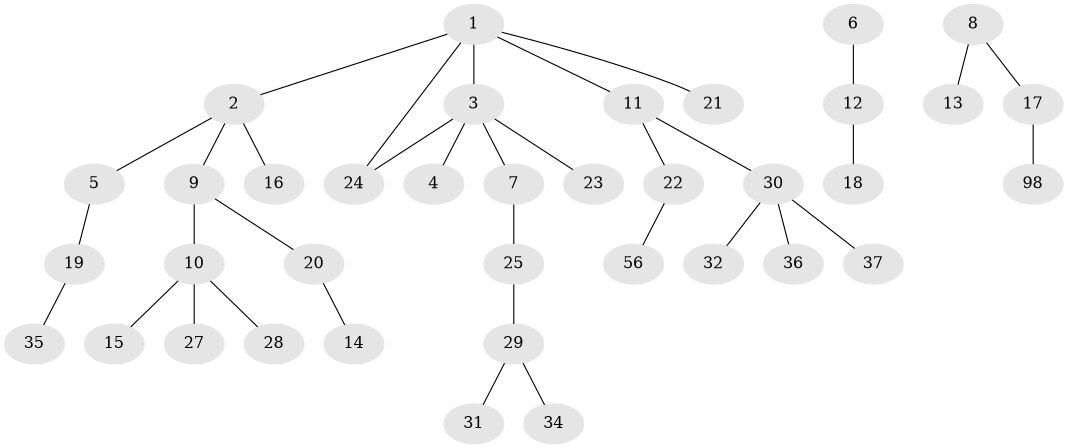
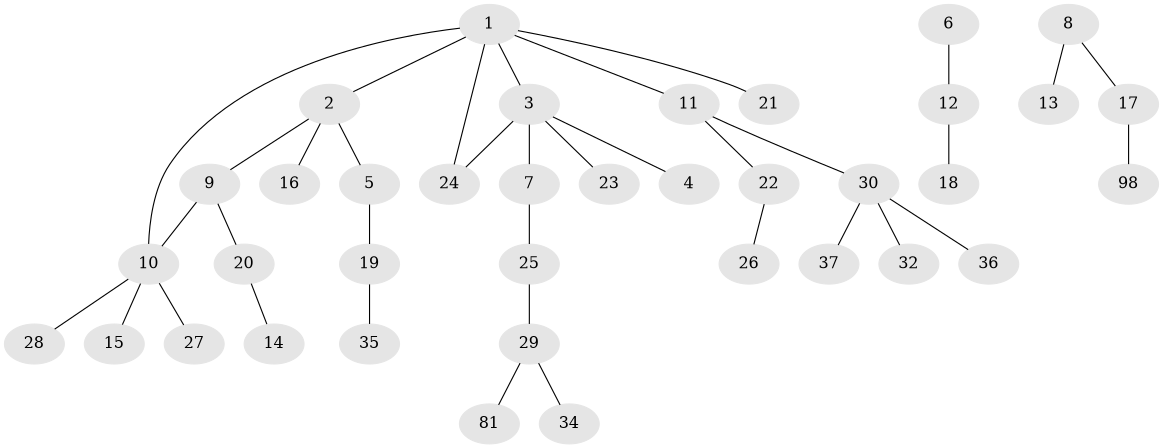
edge "1" -- "10": added
node "56": label "56" -> "26"
node "31": label "31" -> "81"
